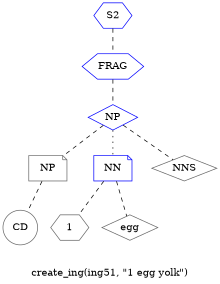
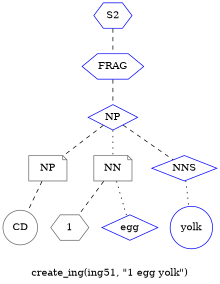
node "NN": color blue -> gray40
node "NNS": color gray40 -> blue
edge "NN" -- "egg": style dashed -> dotted
node "egg": color gray40 -> blue
node "yolk": added
